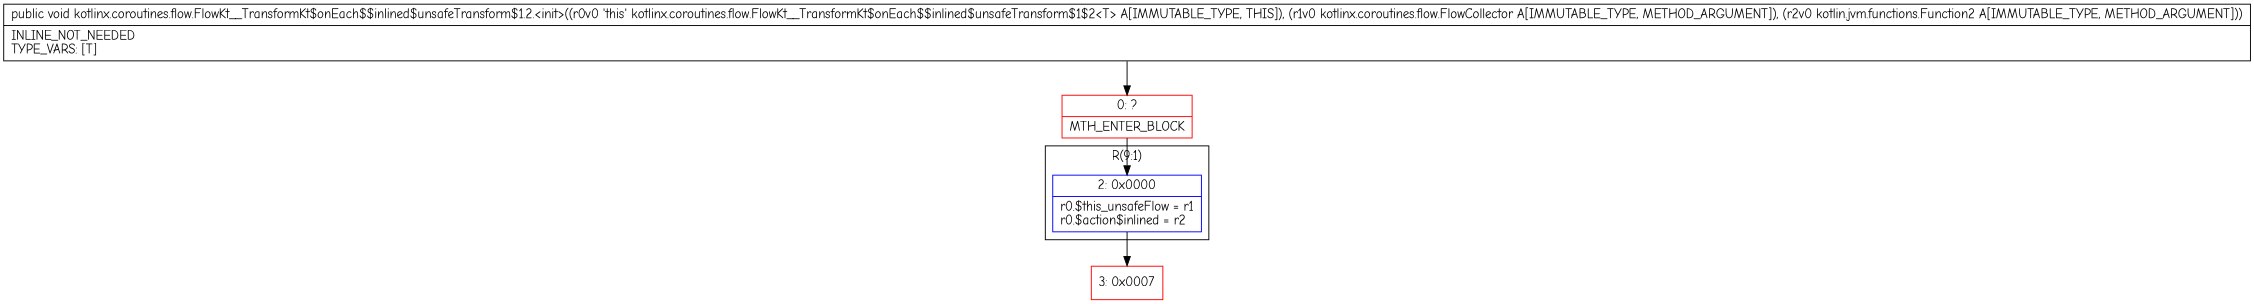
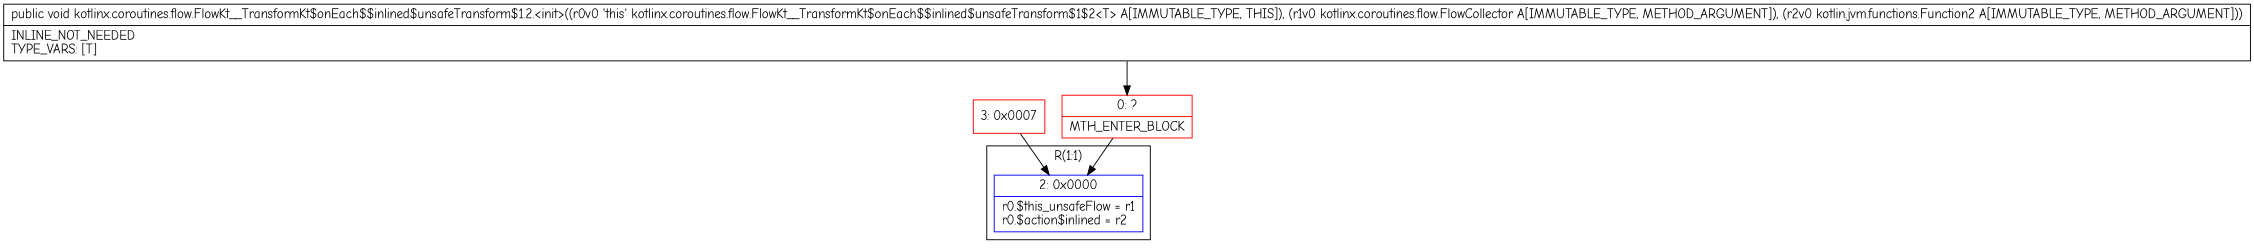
cluster "R(9:1)": label "R(9:1)" -> "R(1:1)"
edge "2: 0x0000" -> "3: 0x0007": reversed
